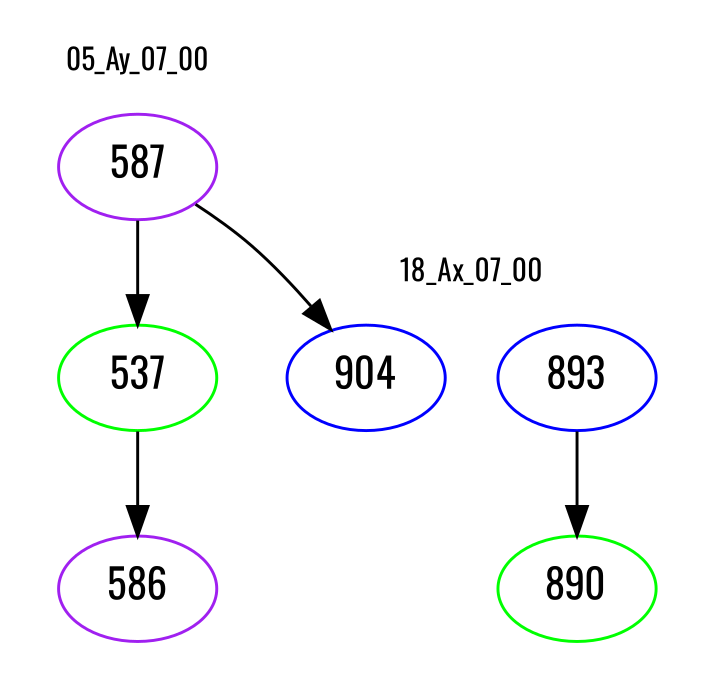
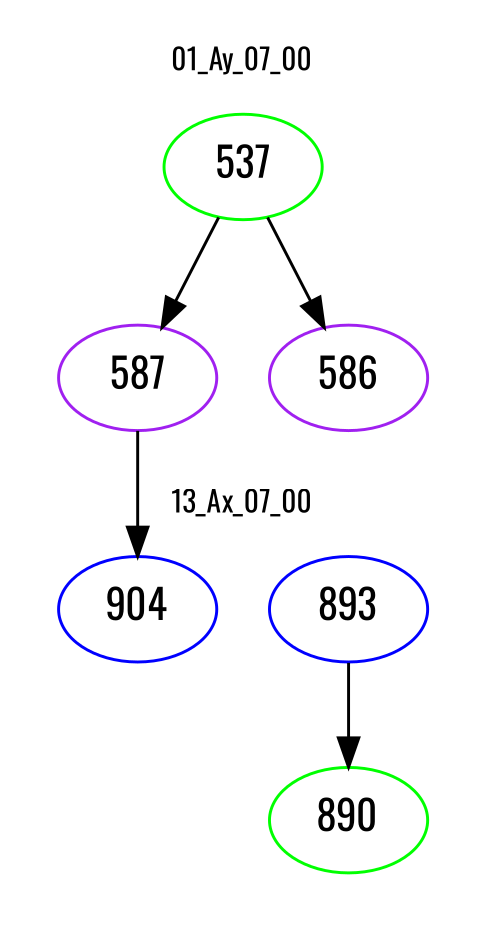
cluster "05_Ay_07_00": label "05_Ay_07_00" -> "01_Ay_07_00"
edge "587" -> "537": reversed
cluster "18_Ax_07_00": label "18_Ax_07_00" -> "13_Ax_07_00"
